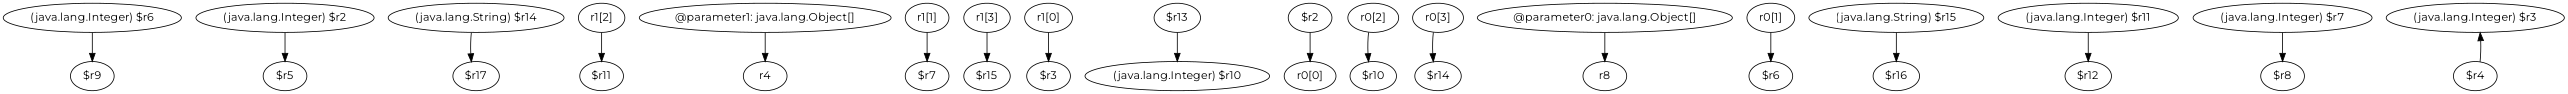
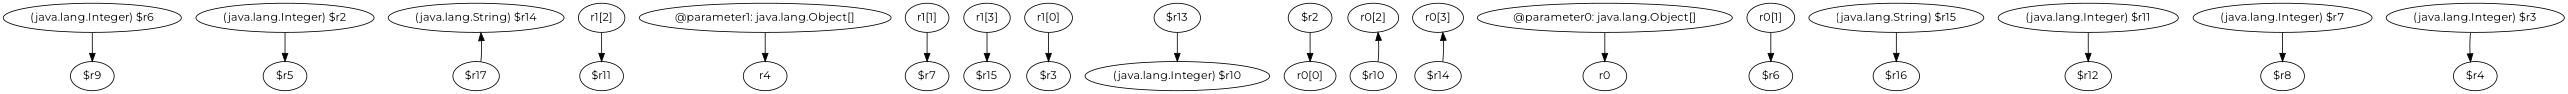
edge "(java.lang.String) $r14" -> "$r17": reversed
edge "r0[2]" -> "$r10": reversed
edge "r0[3]" -> "$r14": reversed
edge "$r4" -> "(java.lang.Integer) $r3": reversed
node "r8": label "r8" -> "r0"
